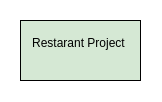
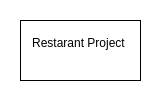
node "Restarant Project": fillcolor #d5e8d4 -> #ffffff
